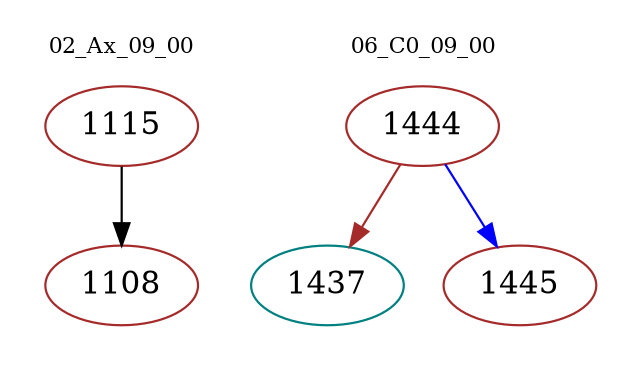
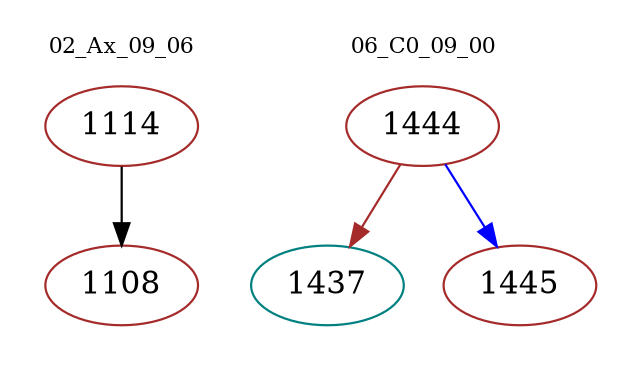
cluster "02_Ax_09_00": label "02_Ax_09_00" -> "02_Ax_09_06"
node "1115": label "1115" -> "1114"
